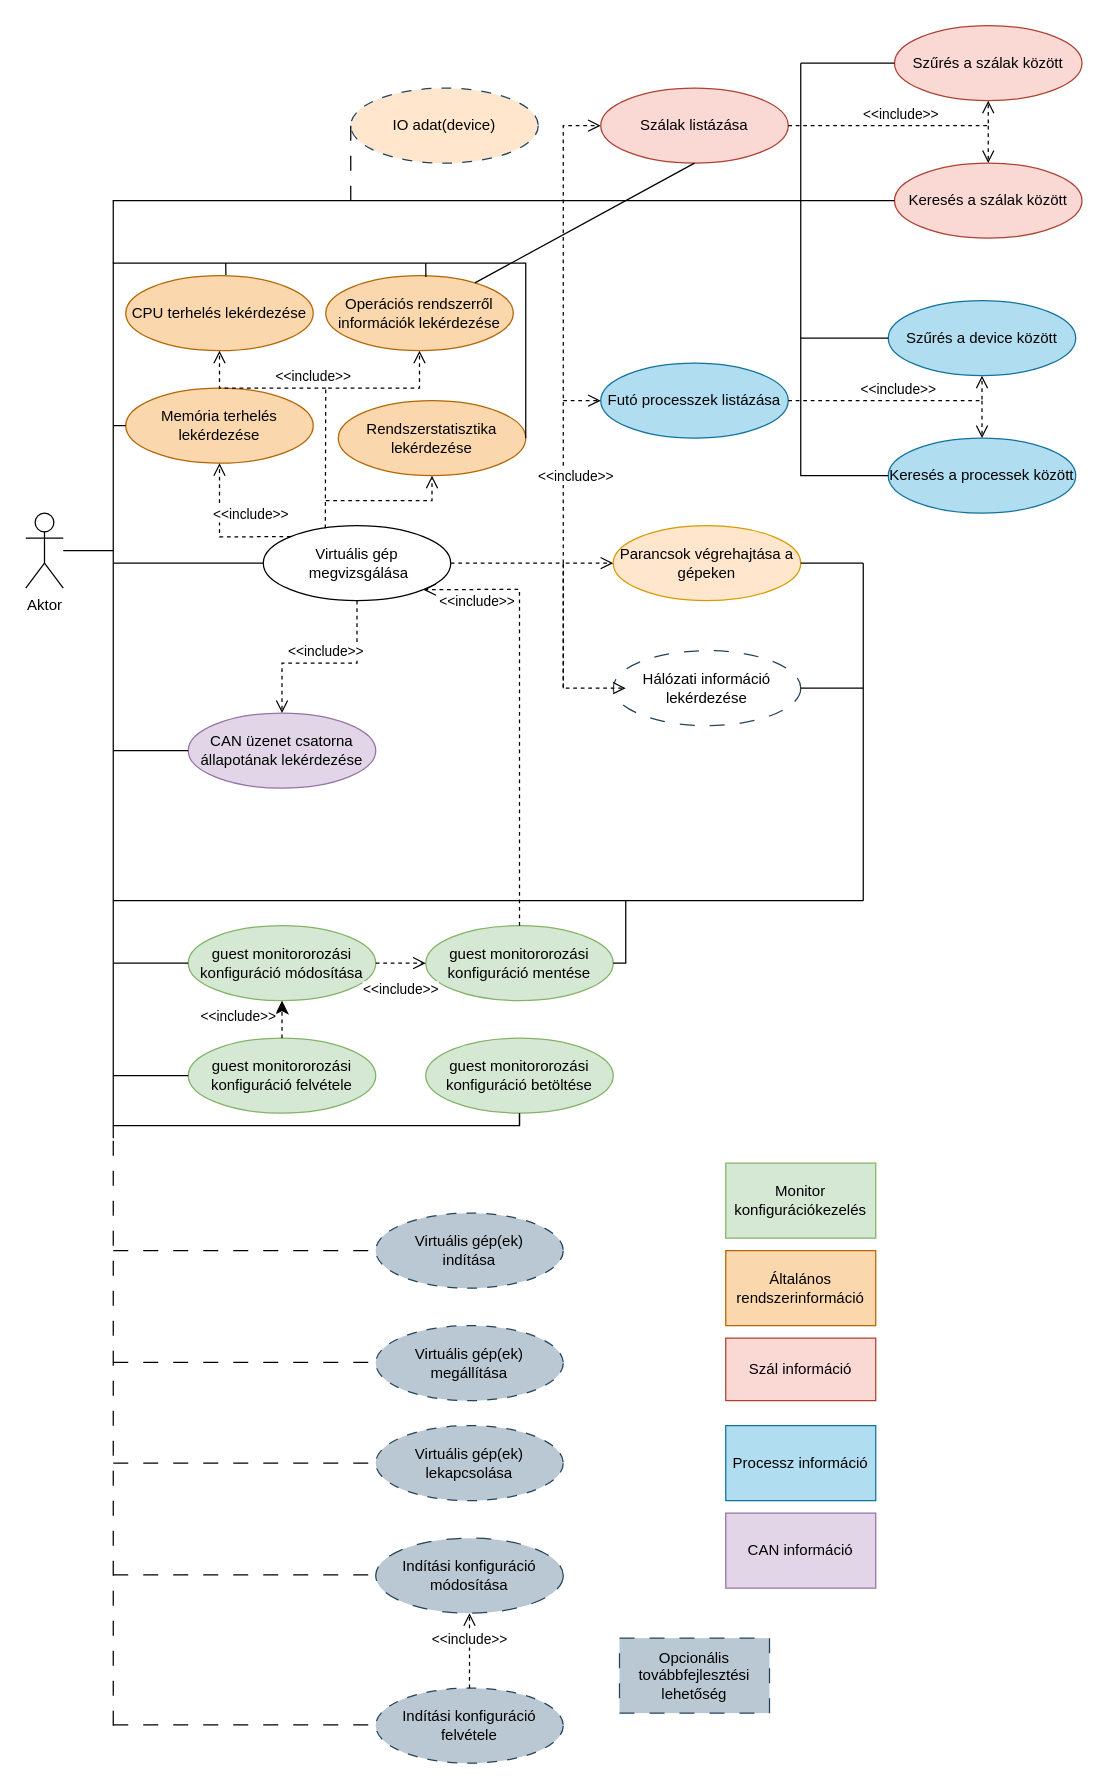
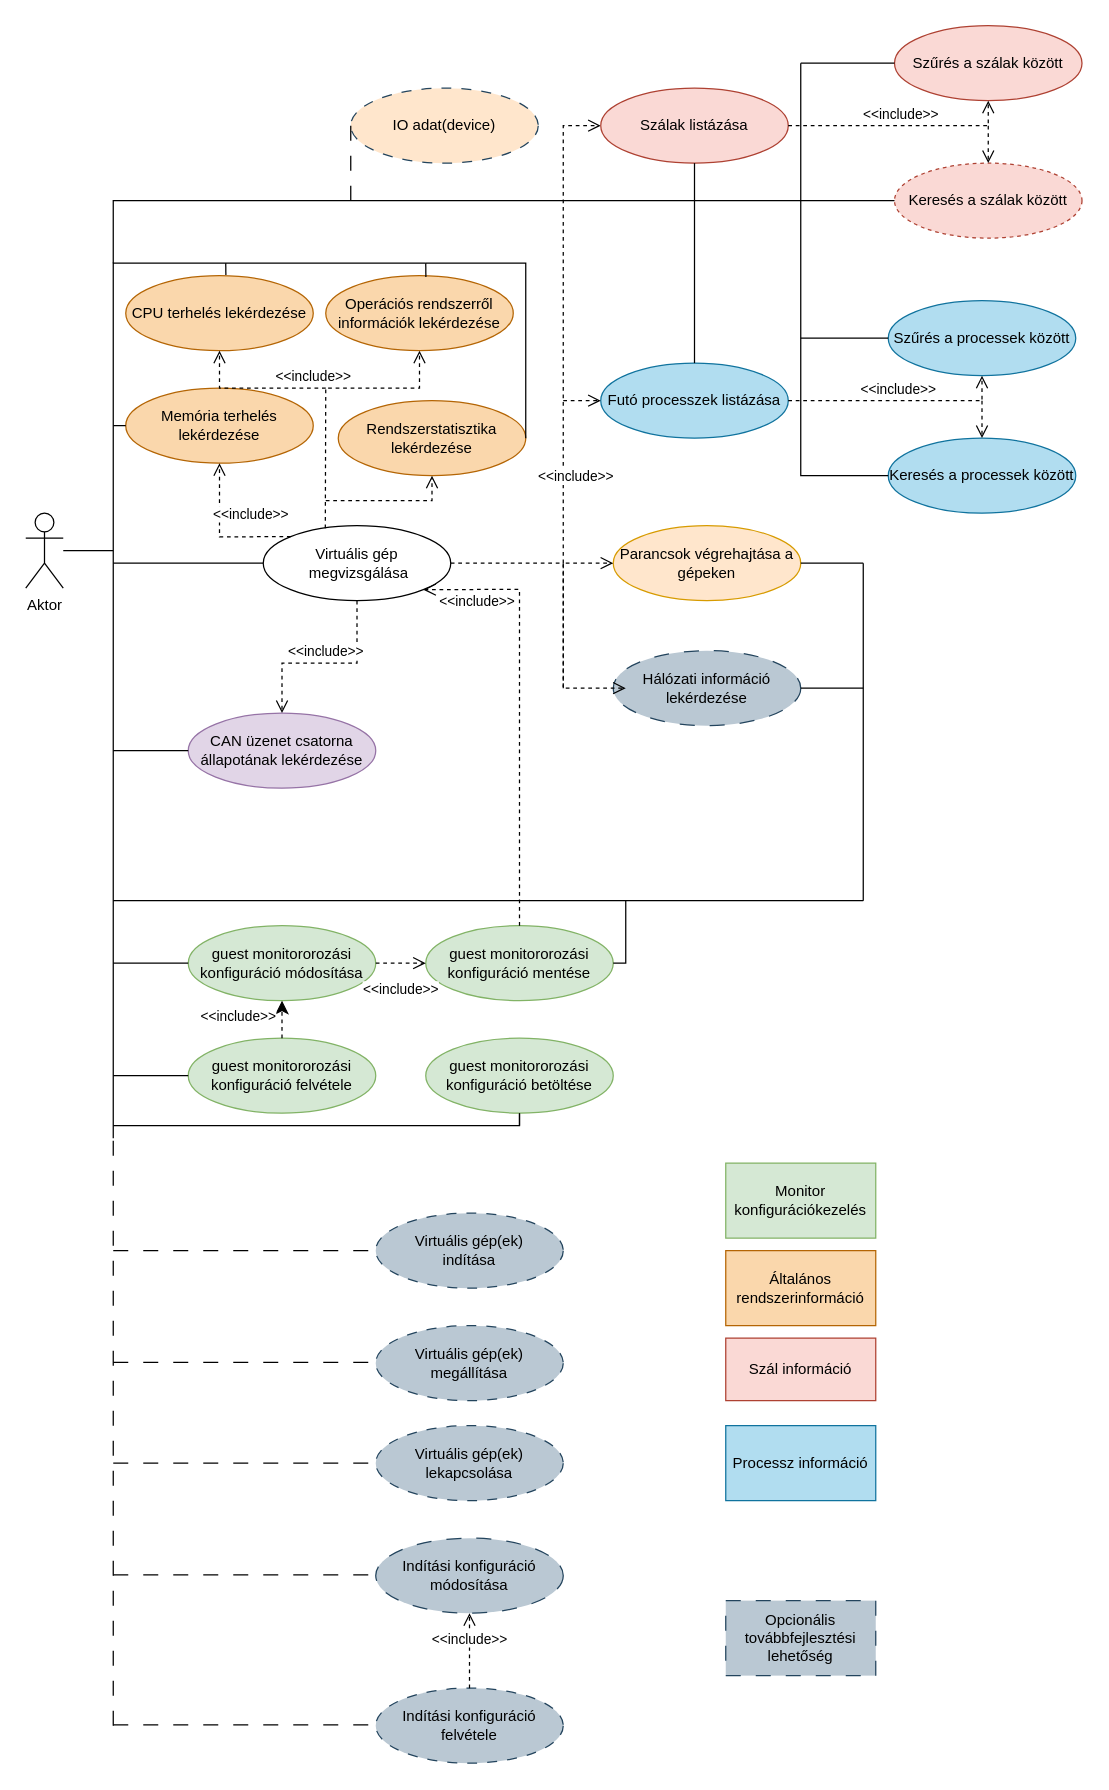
node "Keresés a szálak között": style solid -> dashed
edge "Szálak listázása" -- "Operációs rendszerről információk lekérdezése": now "Szálak listázása" -- "Futó processzek listázása"
node "Szűrés a device között": label "Szűrés a device között" -> "Szűrés a processek között"
node "Hálózati információ lekérdezése": fillcolor #ffffff -> #bac8d3
node "CAN információ": removed
node "Opcionális továbbfejlesztési lehetőség": moved (694, 1676) -> (801, 1638)
